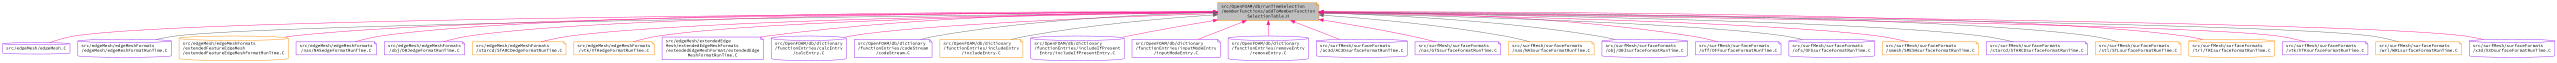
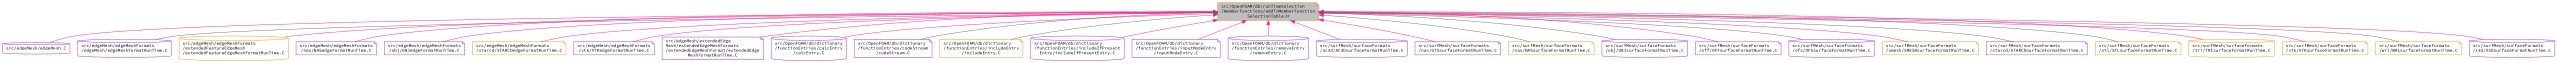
node "src/edgeMesh/edgeMeshFormats /vtk/VTKedgeFormatRunTime.C": color darkorange -> purple
node "src/surfMesh/surfaceFormats /vtk/VTKsurfaceFormatRunTime.C": color purple -> darkorange
